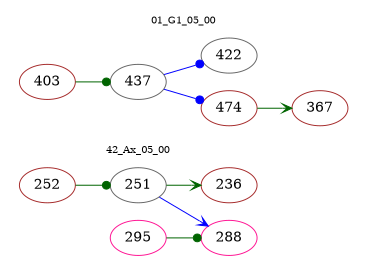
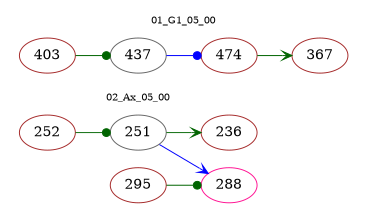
node "422": removed
cluster "42_Ax_05_00": label "42_Ax_05_00" -> "02_Ax_05_00"
node "295": color deeppink -> brown
